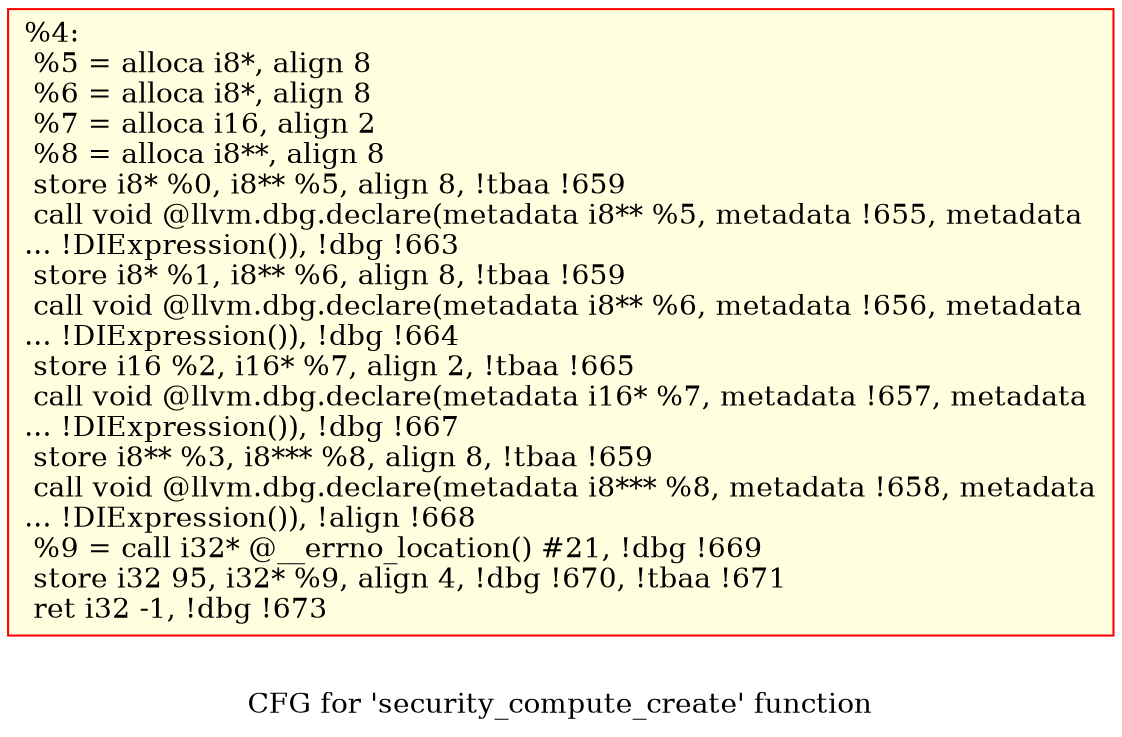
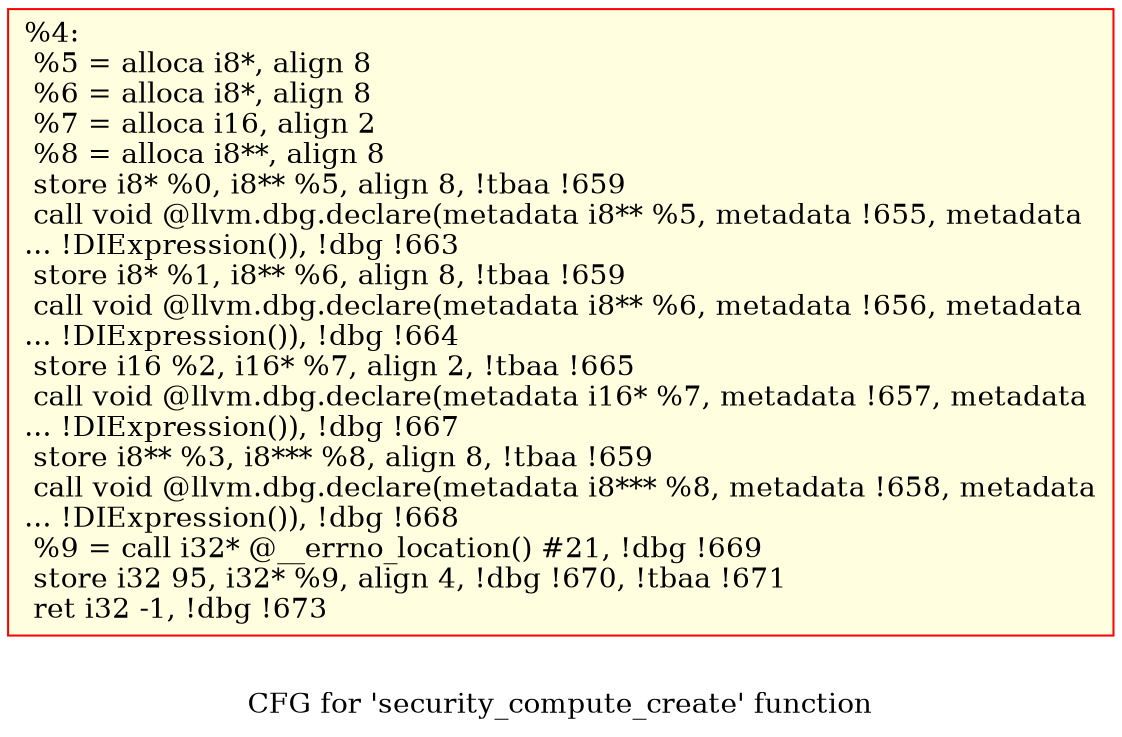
node "%4:": text "... !DIExpression()), !align !668" -> "... !DIExpression()), !dbg !668"
